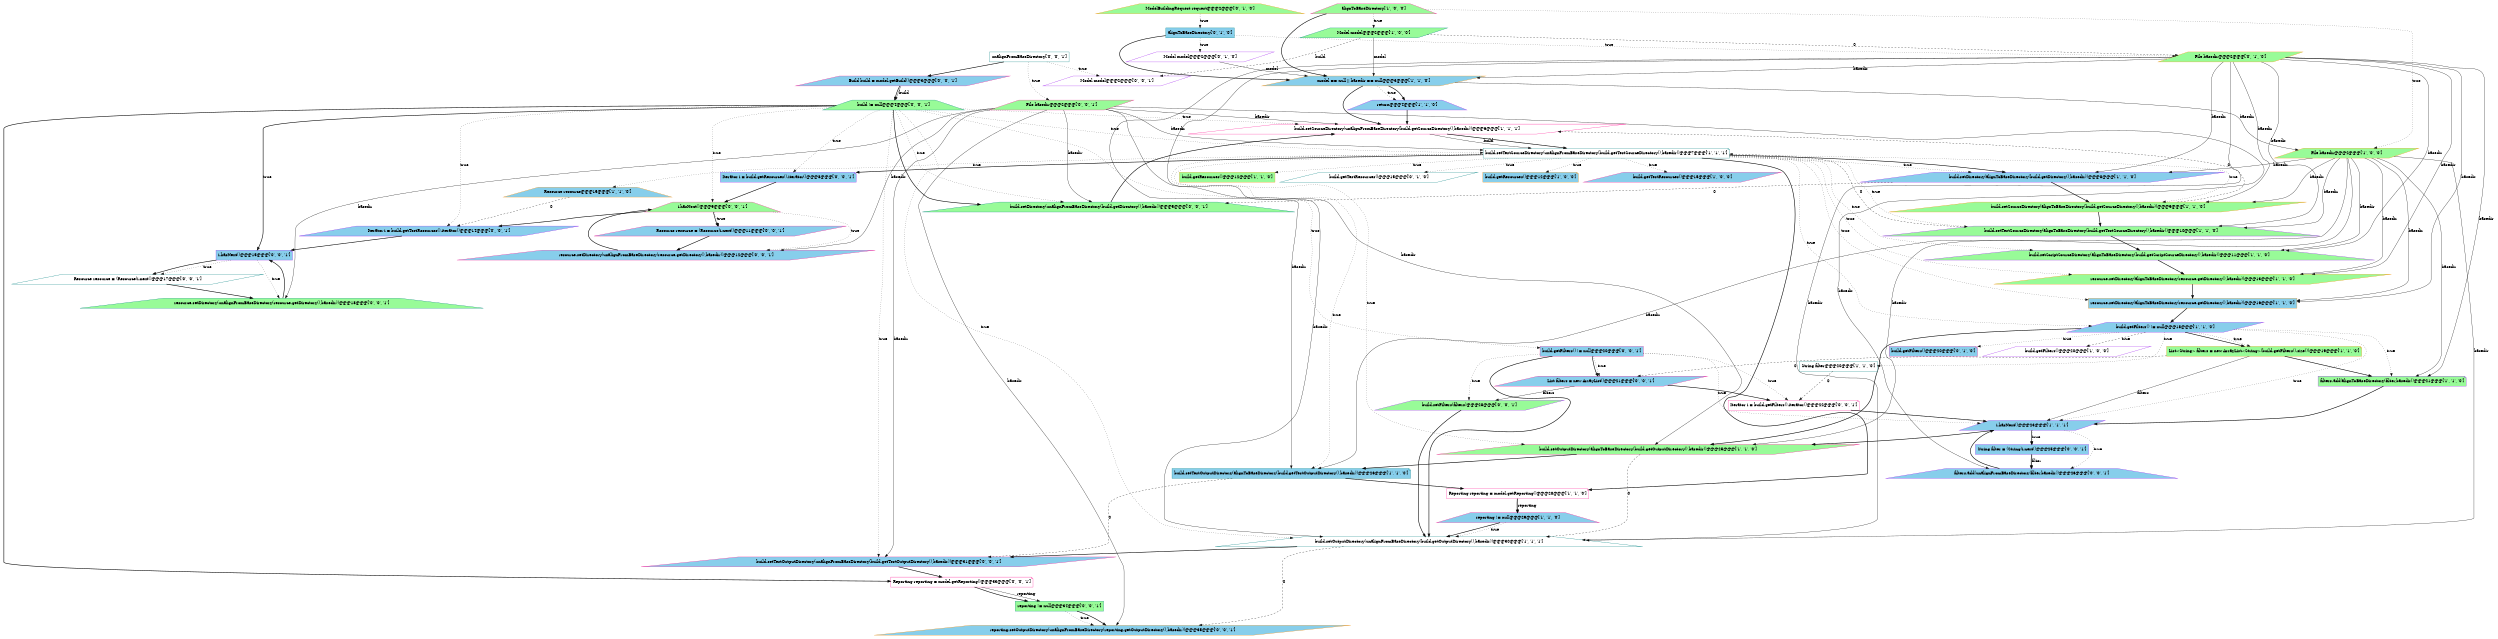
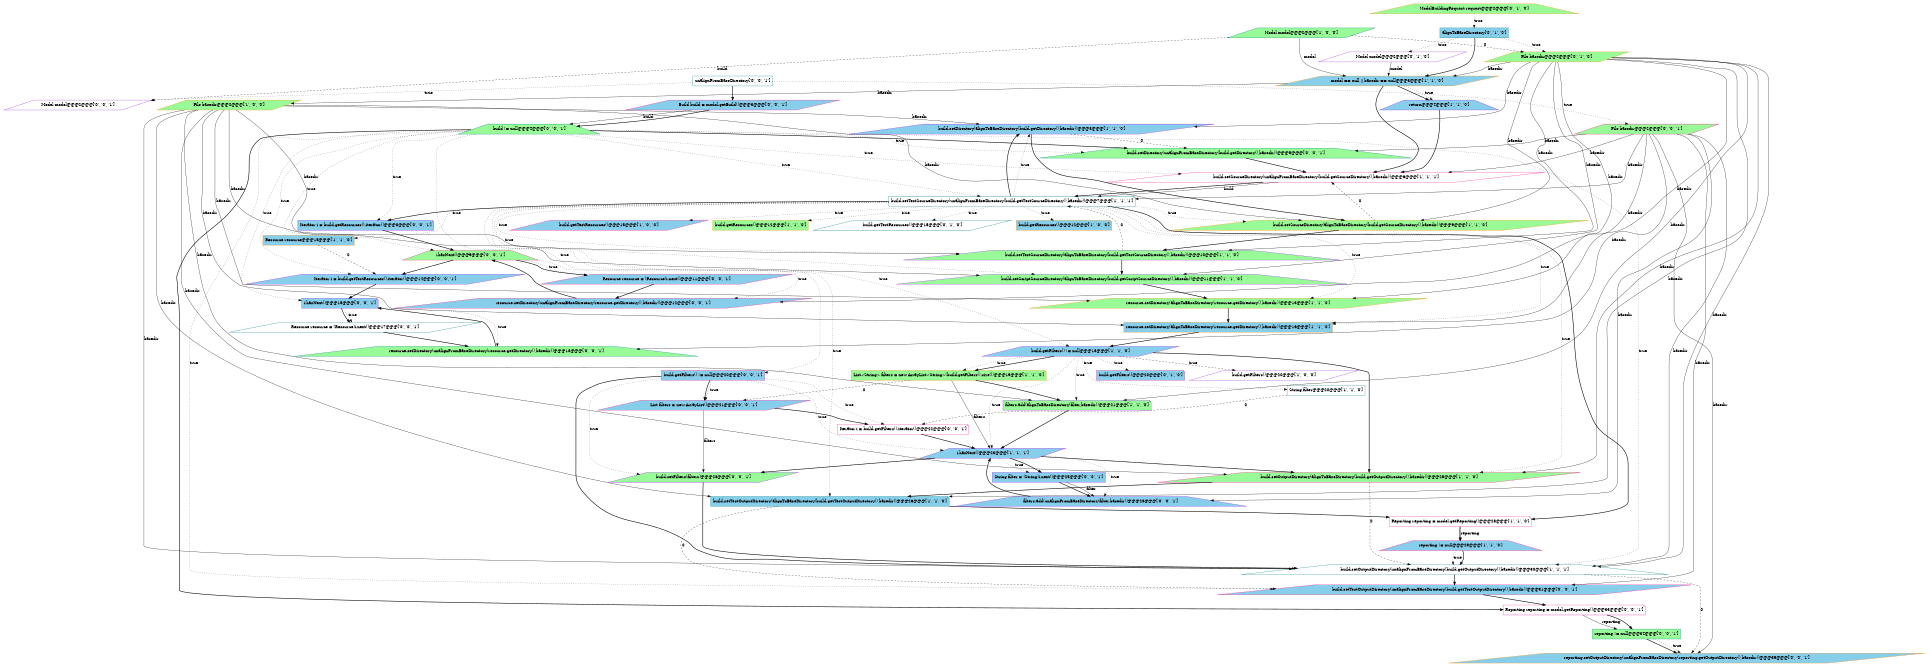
node "alignToBaseDirectory['1', '0', '0']": removed
edge "build != null@@@4@@@['0', '0', '1']" -> "i.hasNext()@@@15@@@['0', '0', '1']": style bold -> dotted
node "Resource resource@@@15@@@['1', '1', '0']": shape trapezium -> note
edge "i.hasNext()@@@23@@@['1', '1', '1']" -> "build.setFilters(filters)@@@28@@@['0', '0', '1']": added
